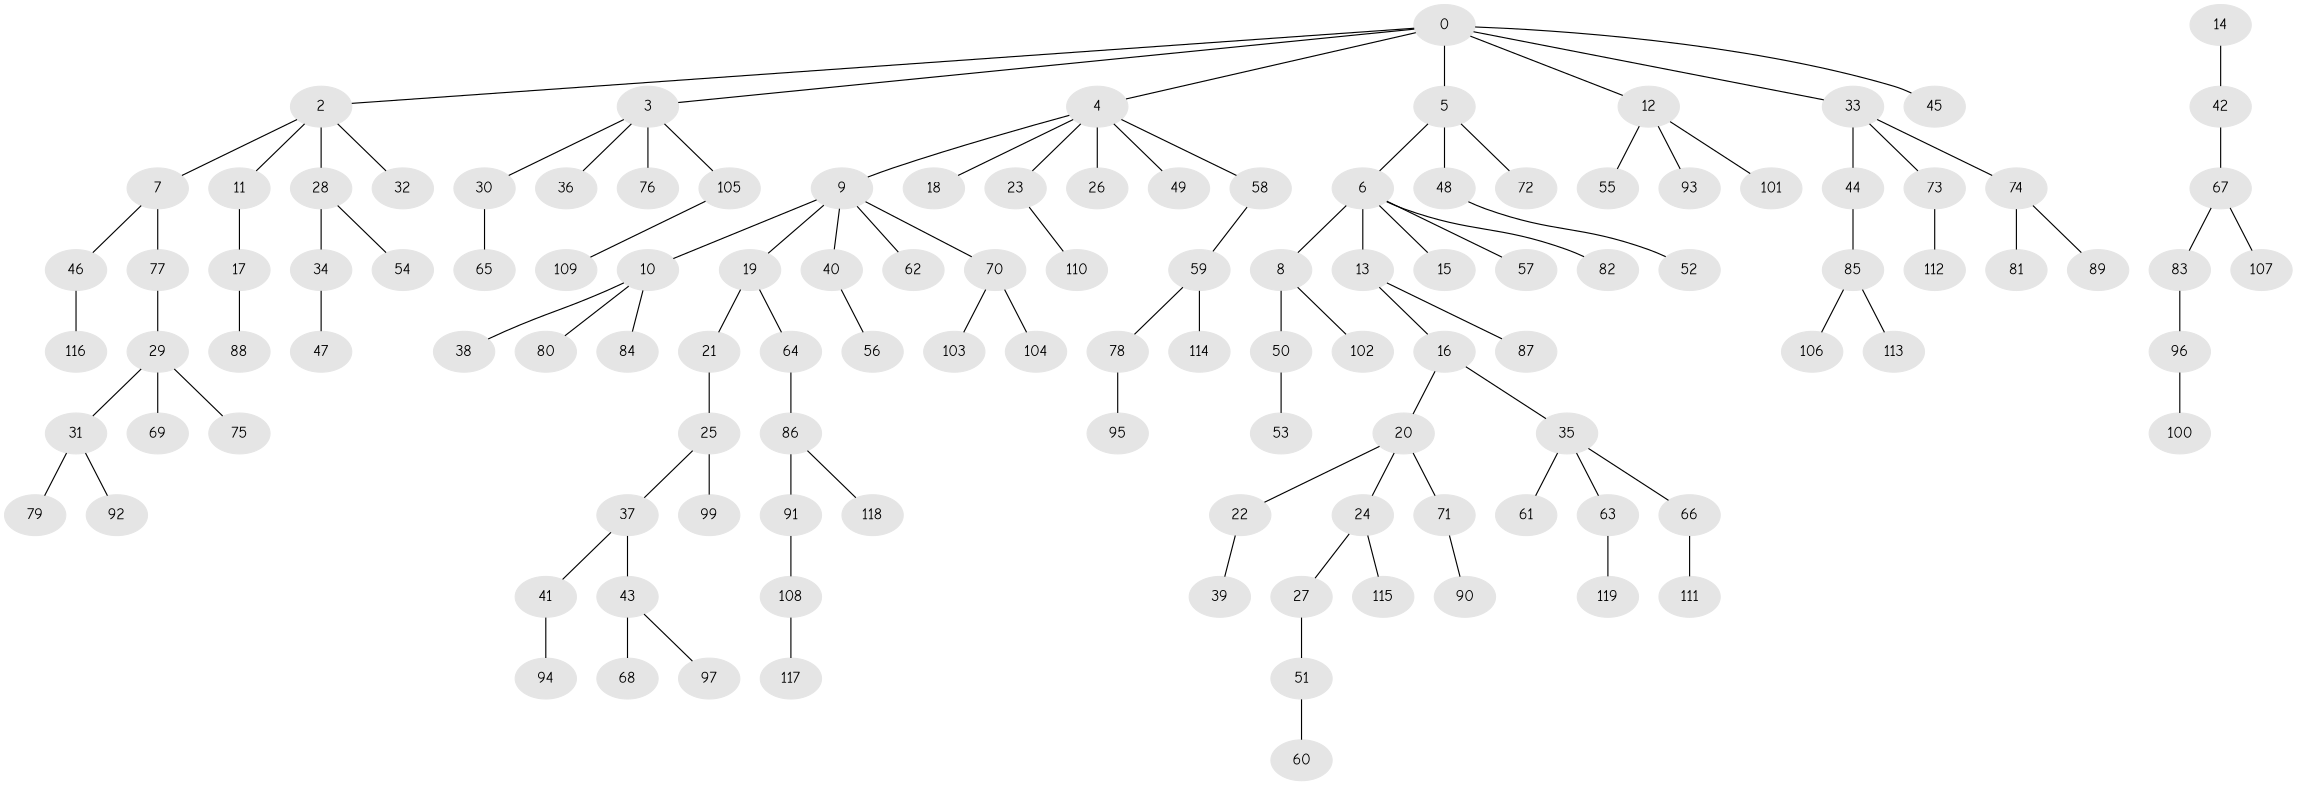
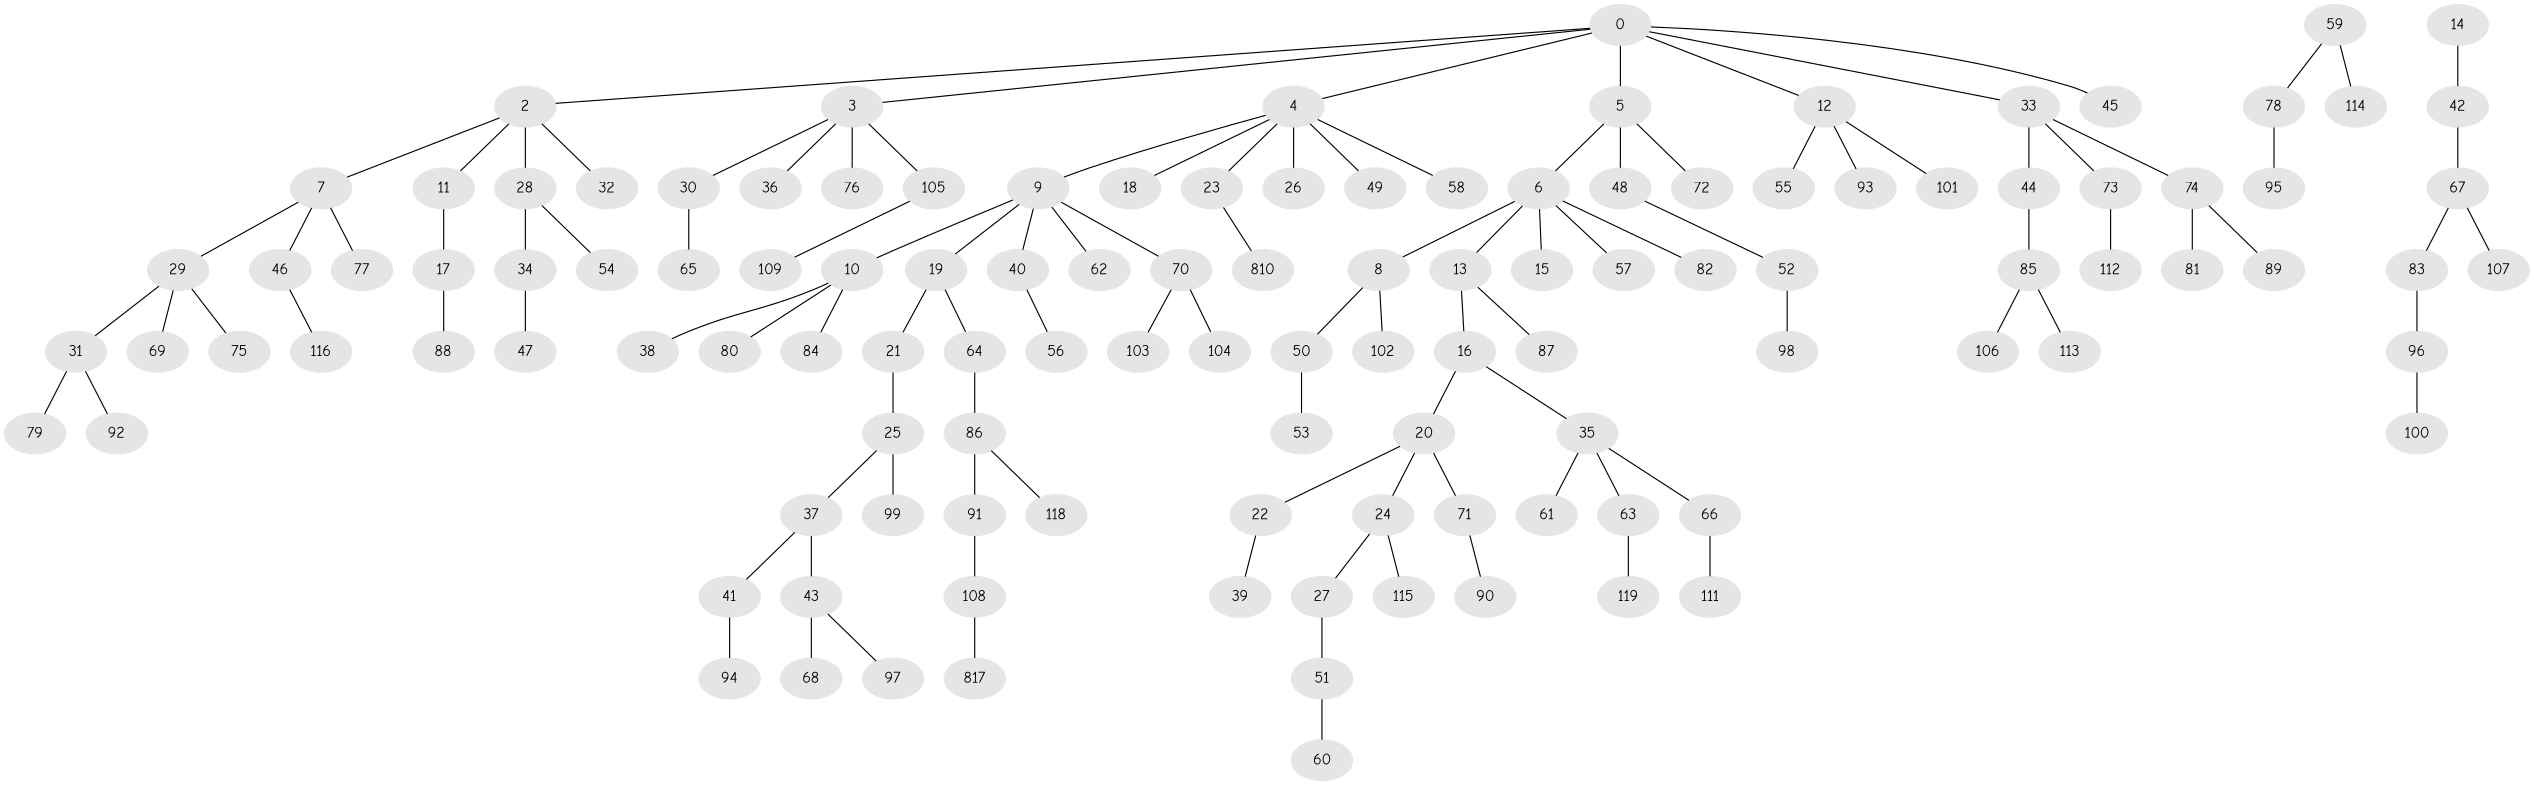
edge "58" -- "59": removed
node "110": label "110" -> "810"
edge "77" -- "29": now "7" -- "29"
node "98": added
node "117": label "117" -> "817"
